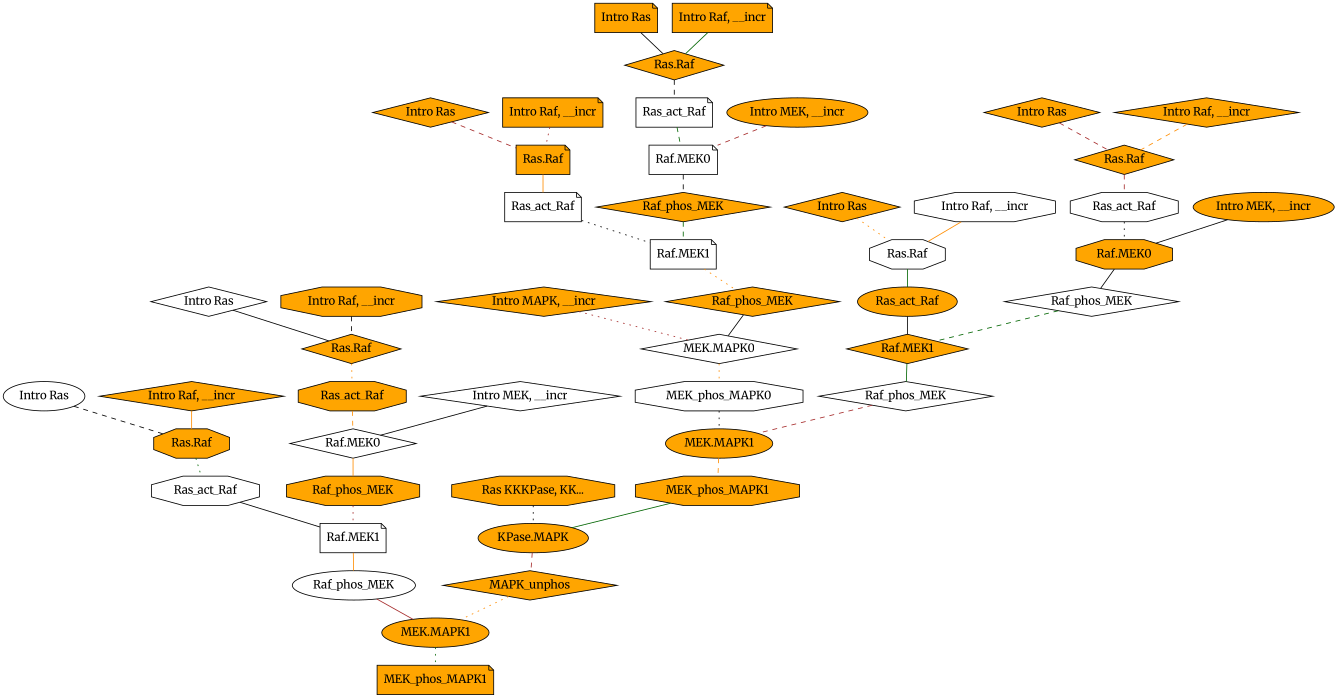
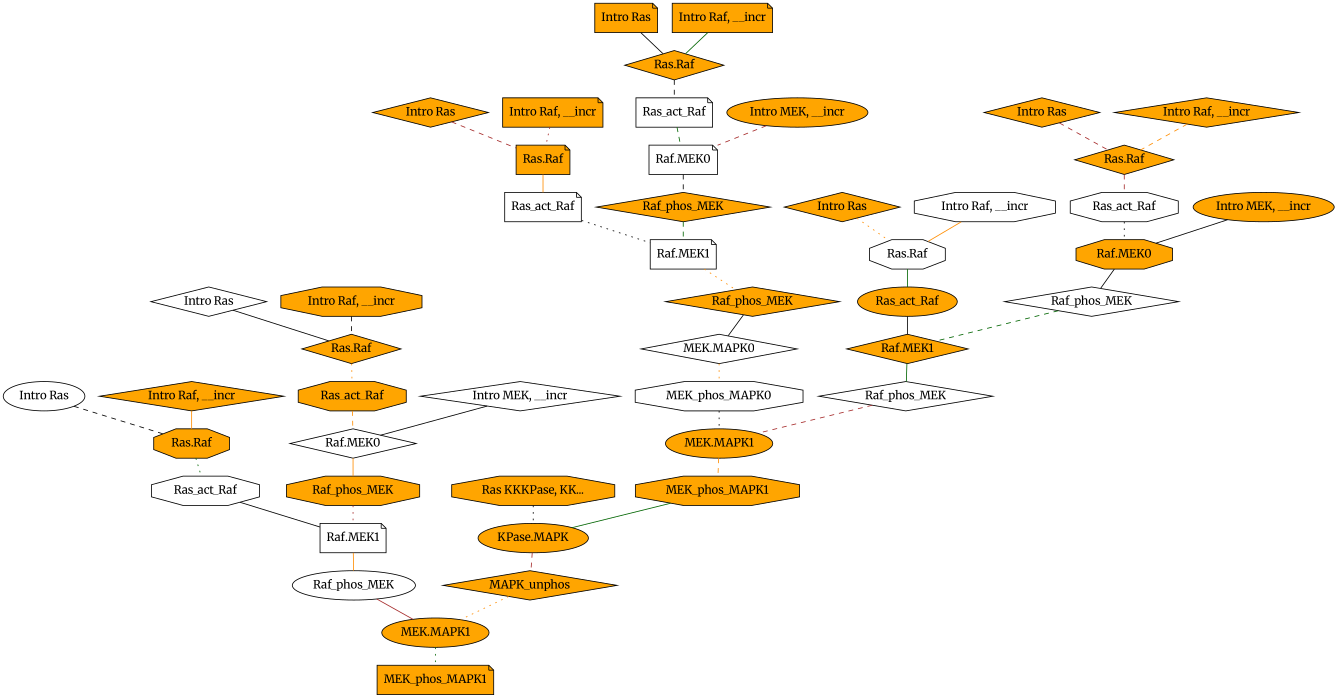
node "Intro MAPK, __incr": removed
